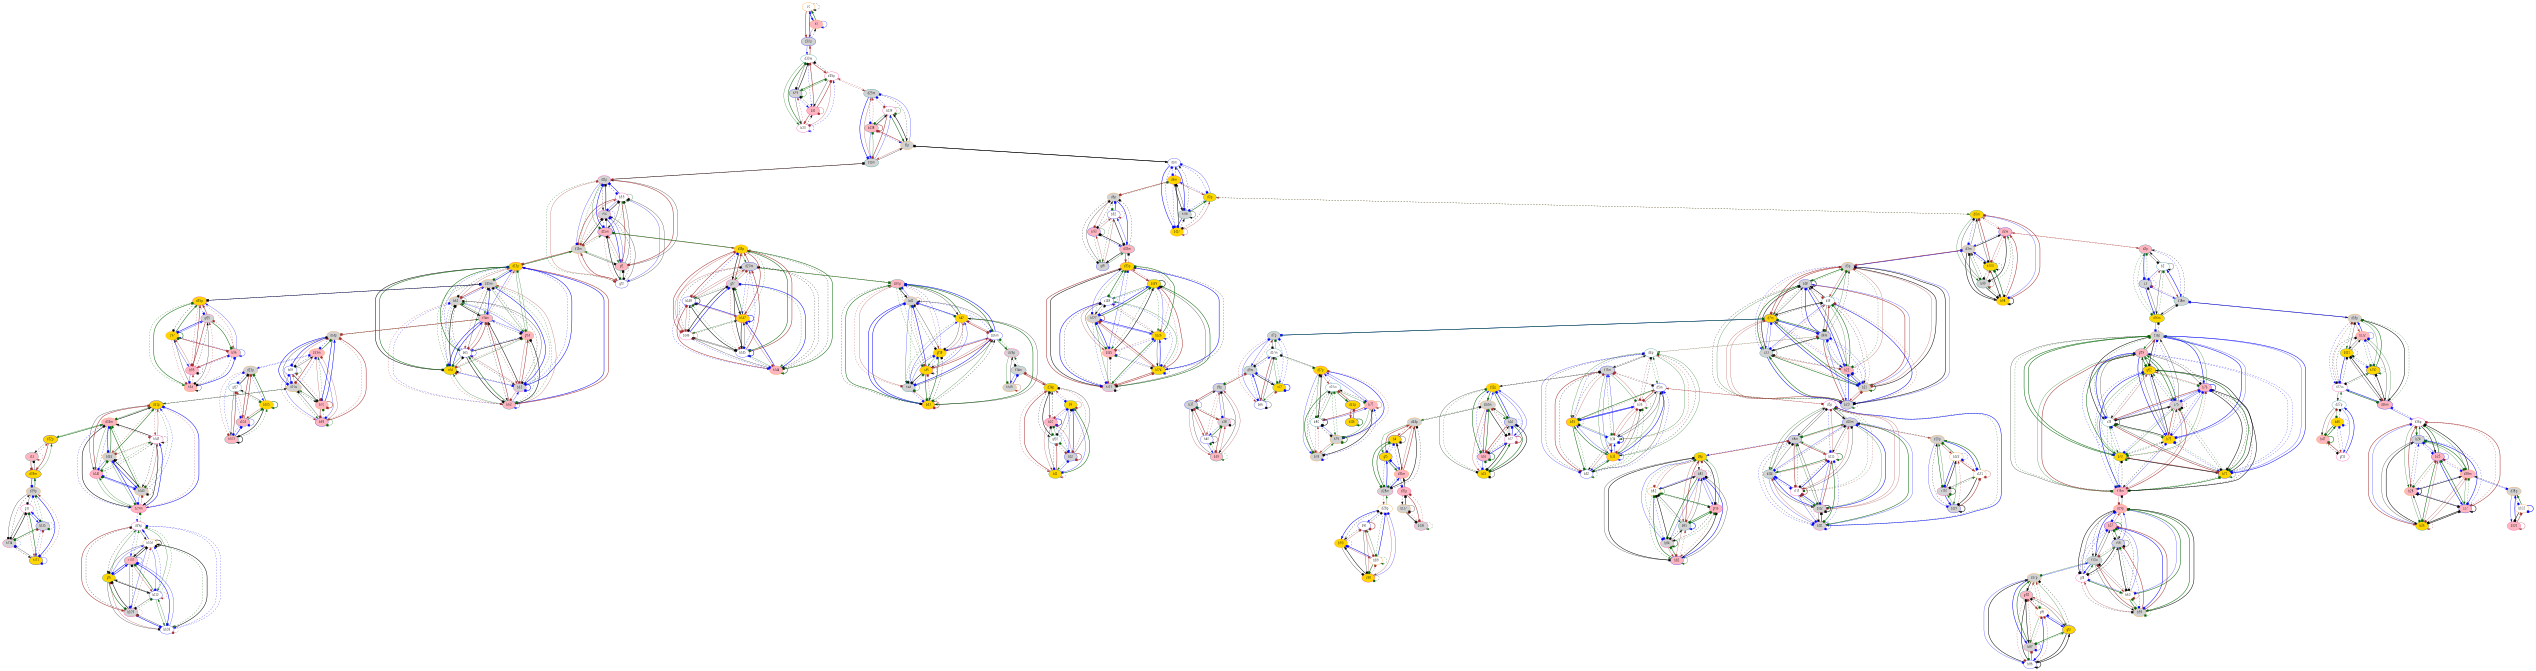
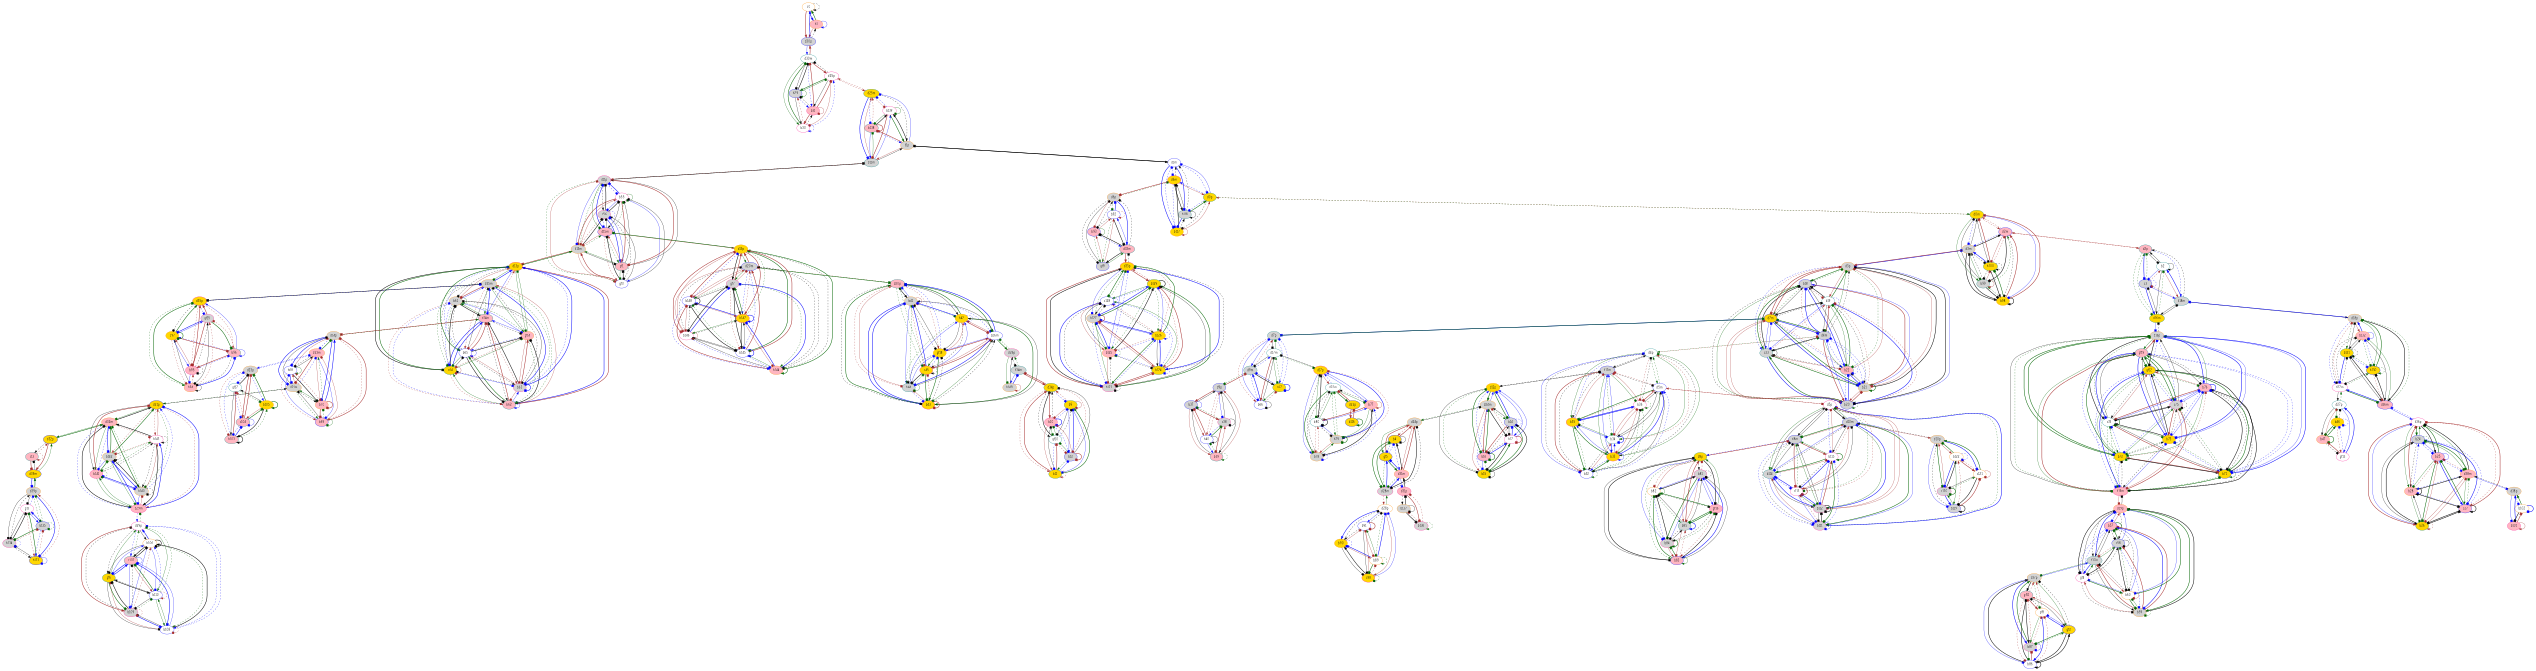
node "d25m": fillcolor lightgrey -> gold
edge "b120" -> "d10p": color darkgreen -> brown
edge "d38p" -> "b101": arrowhead normal -> box
